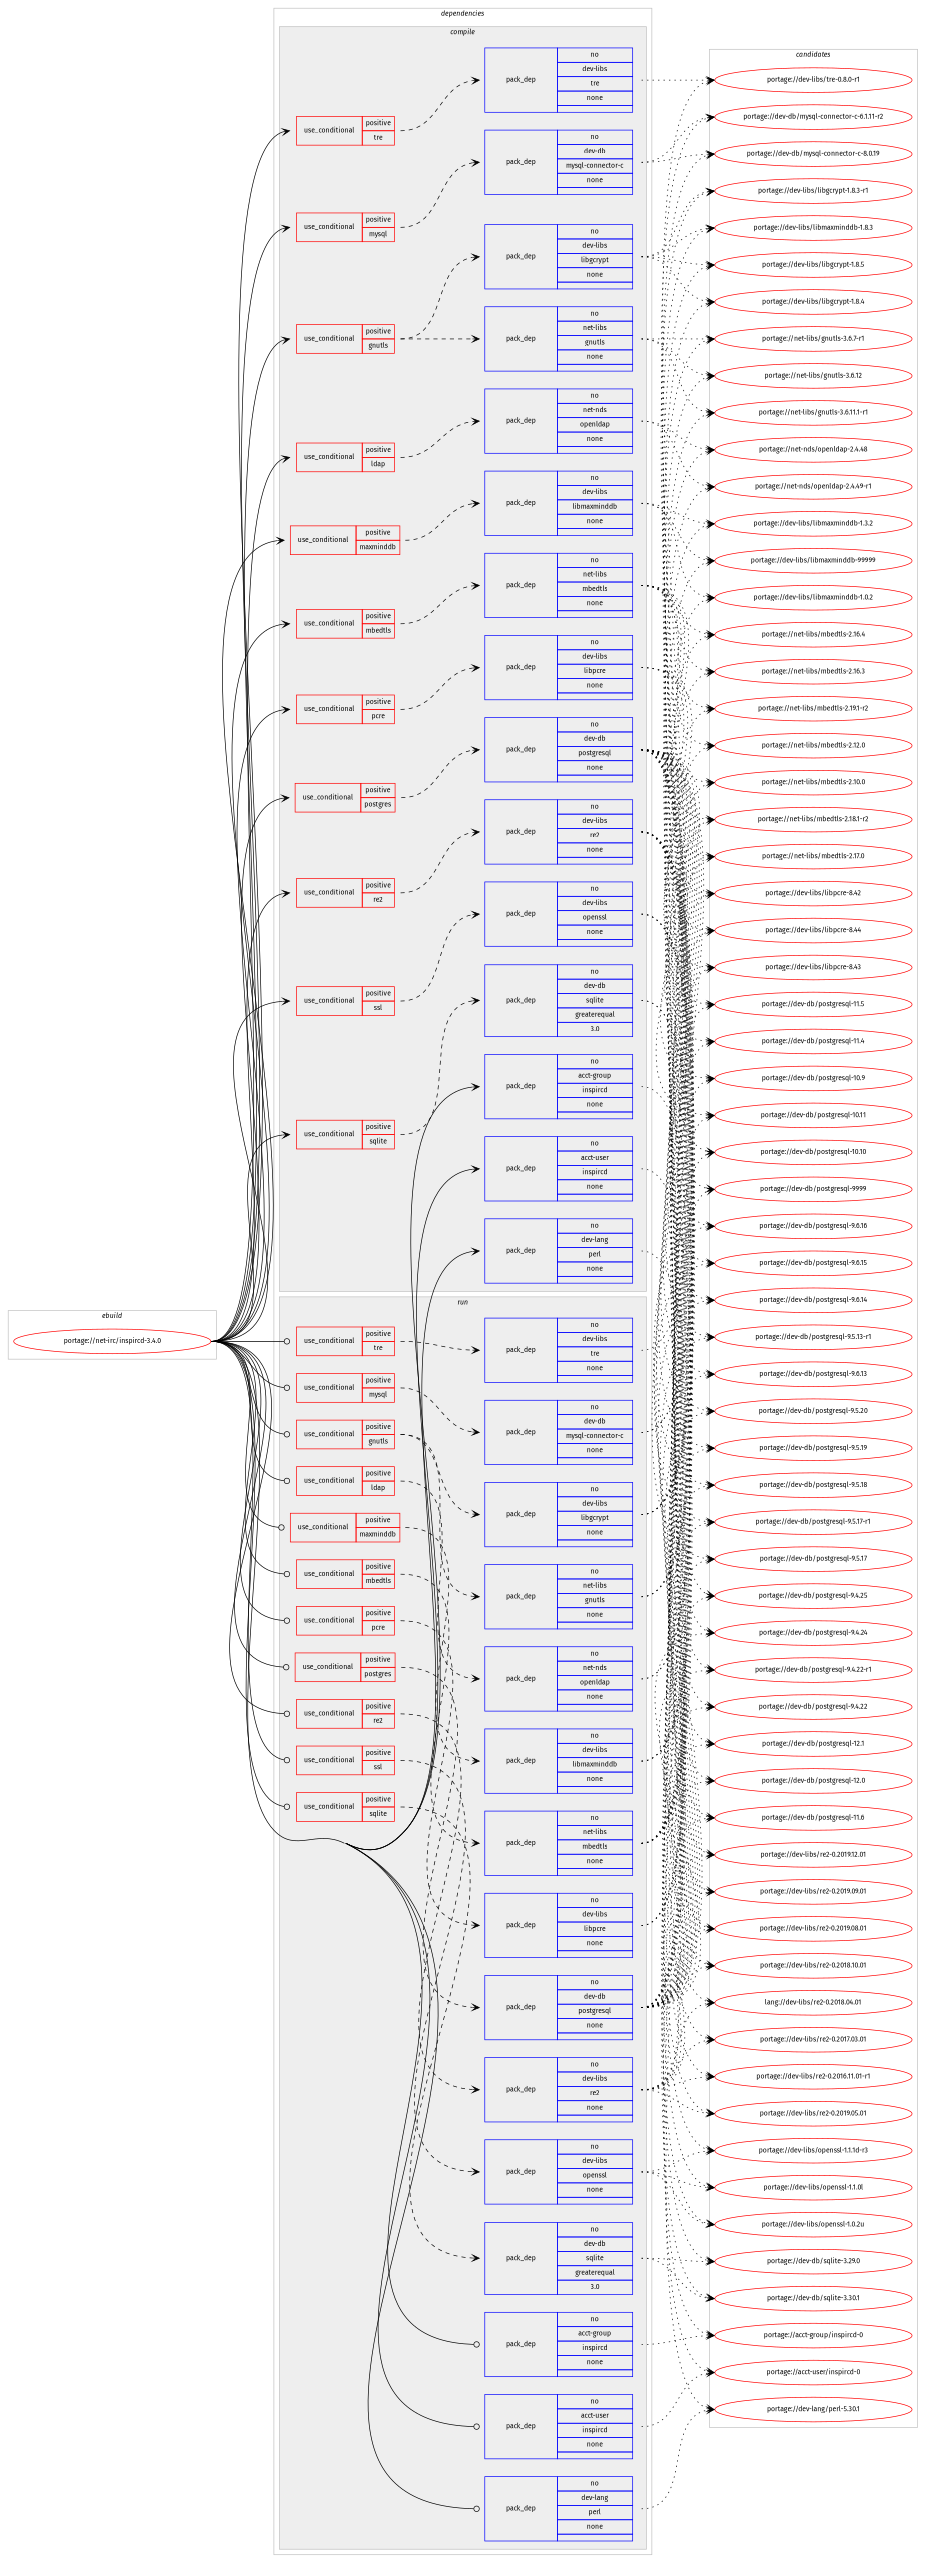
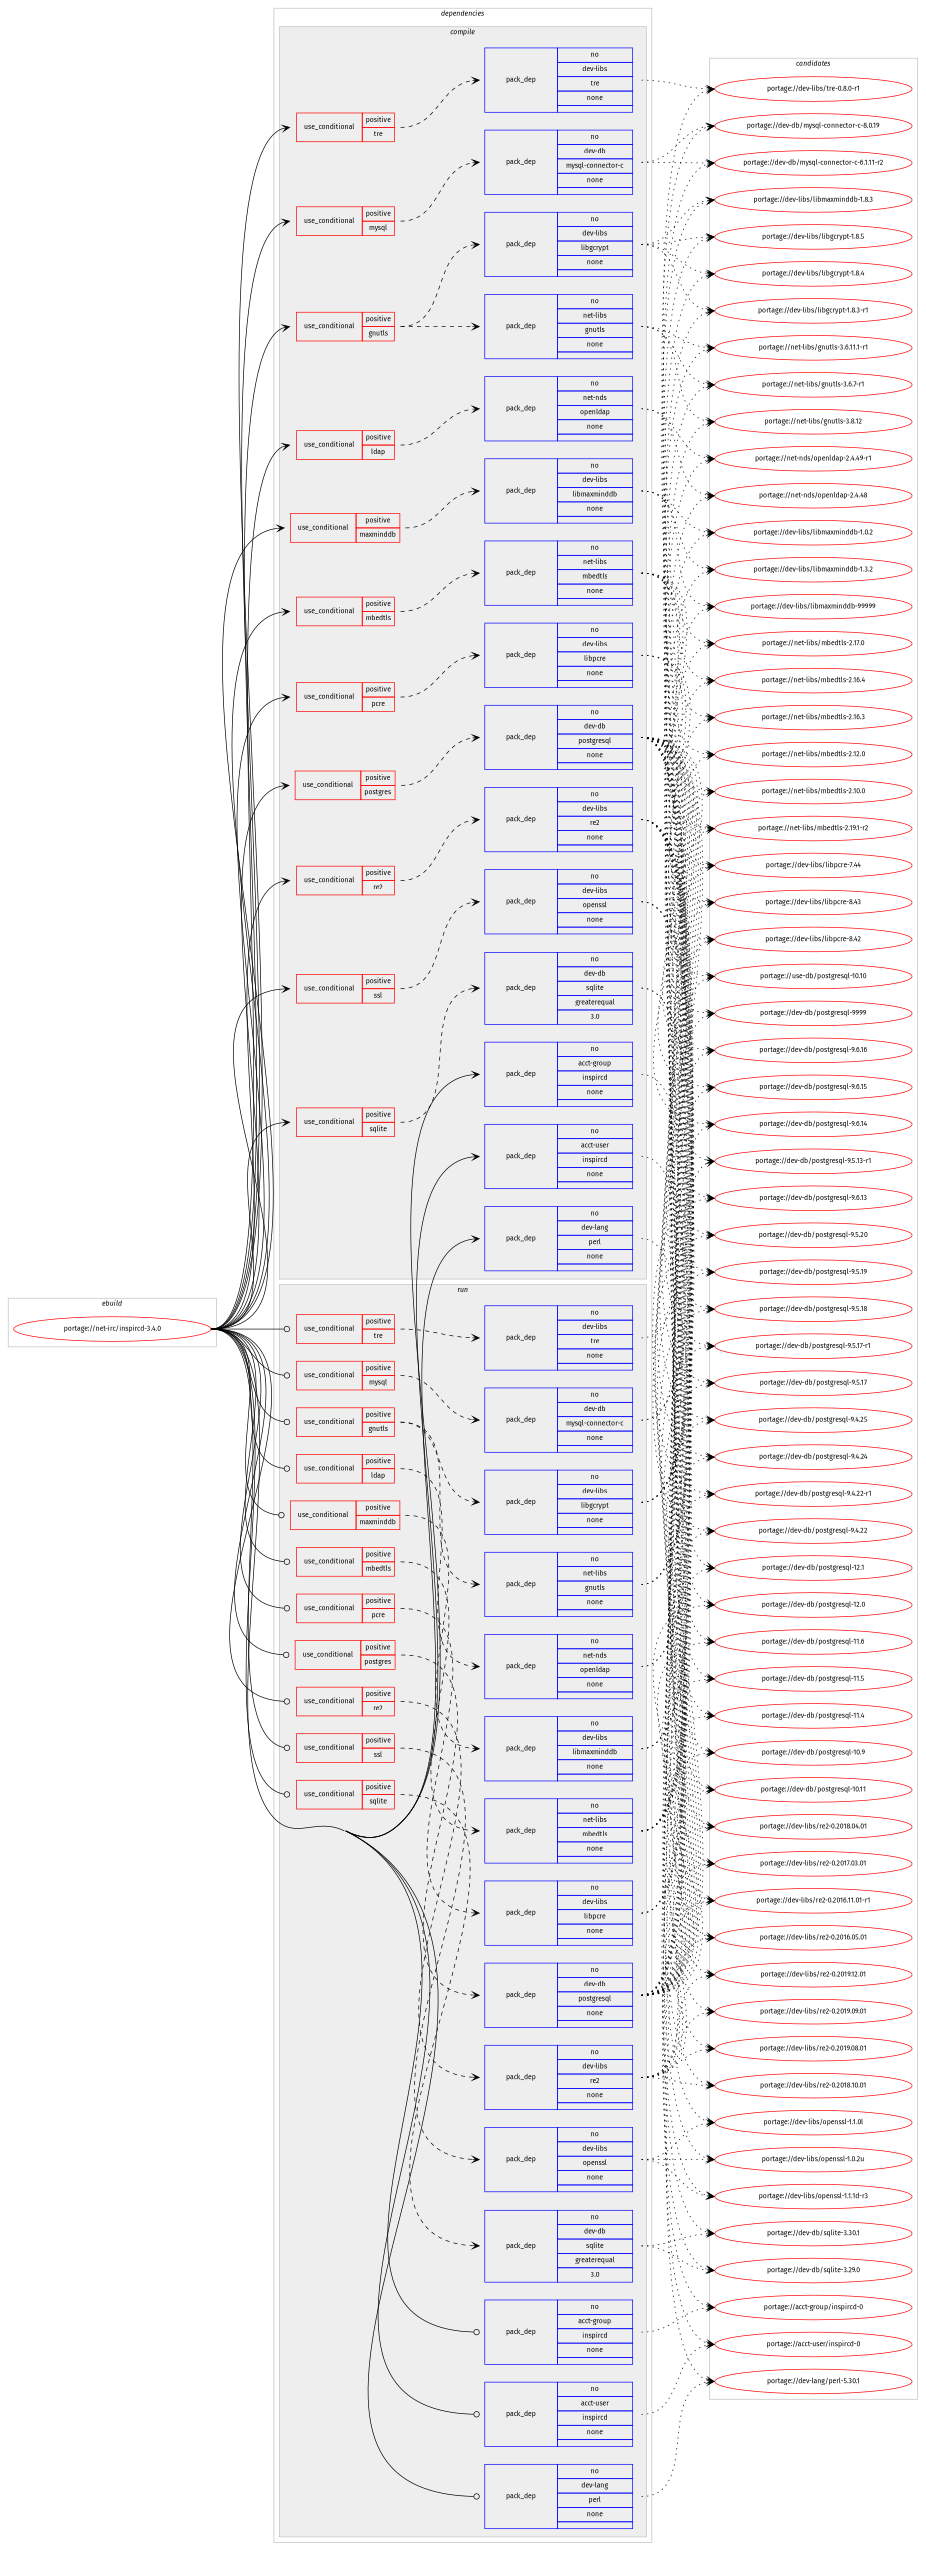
node "portage://net-libs/gnutls-3.6.12": label "portage://net-libs/gnutls-3.6.12" -> "portage://net-libs/gnutls-3.8.12"
node "portage://net-libs/mbedtls-2.18.1-r2": removed
node "portage://dev-libs/libpcre-8.44": label "portage://dev-libs/libpcre-8.44" -> "portage://dev-libs/libpcre-7.44"
node "portage://dev-db/postgresql-10.10": label "portage://dev-db/postgresql-10.10" -> "portage://use-db/postgresql-10.10"
node "lang://dev-libs/re2-0.2018.04.01": label "lang://dev-libs/re2-0.2018.04.01" -> "portage://dev-libs/re2-0.2018.04.01"
node "portage://dev-libs/re2-0.2019.05.01": label "portage://dev-libs/re2-0.2019.05.01" -> "portage://dev-libs/re2-0.2016.05.01"
